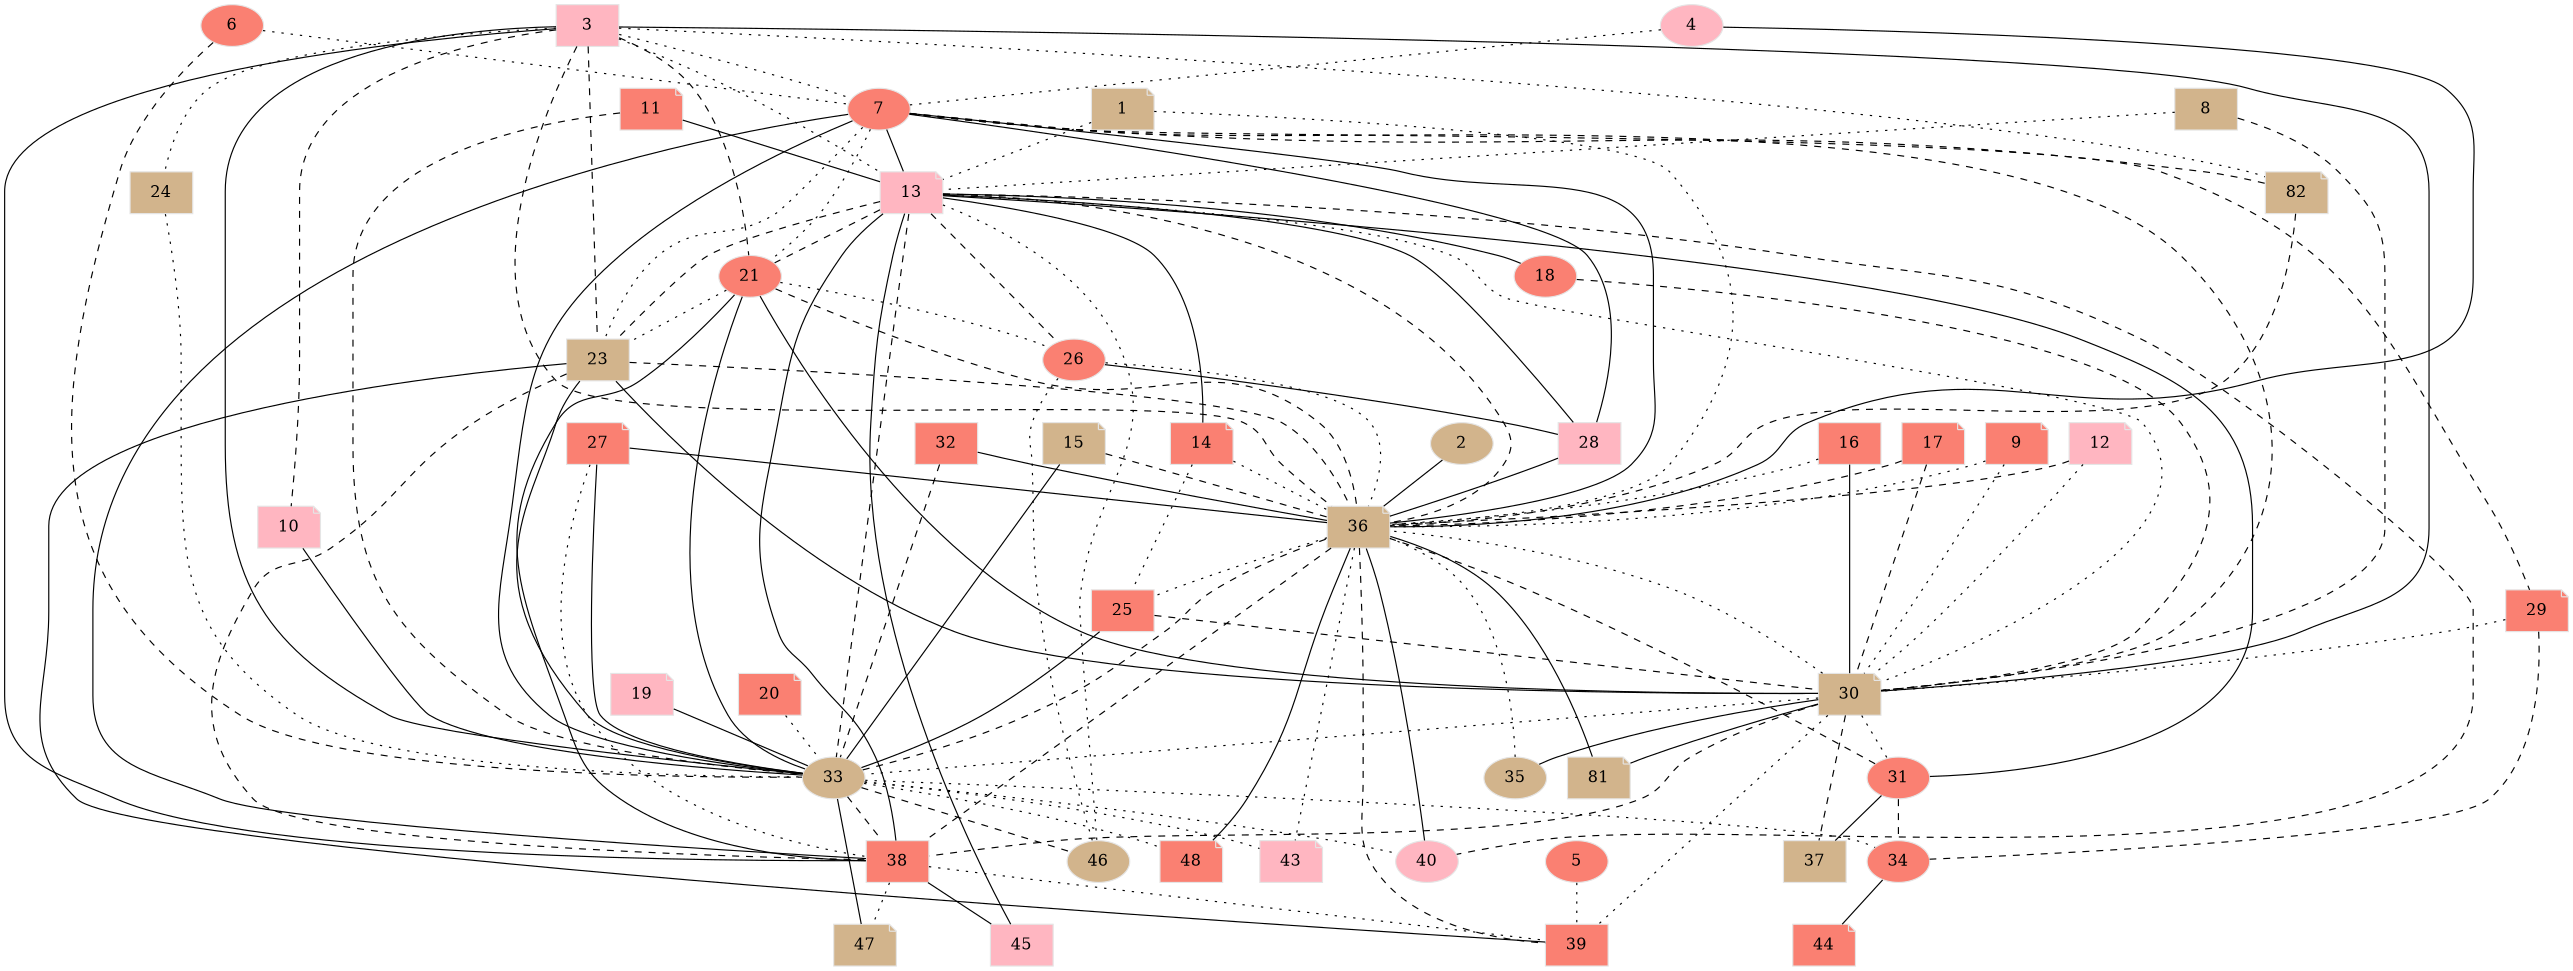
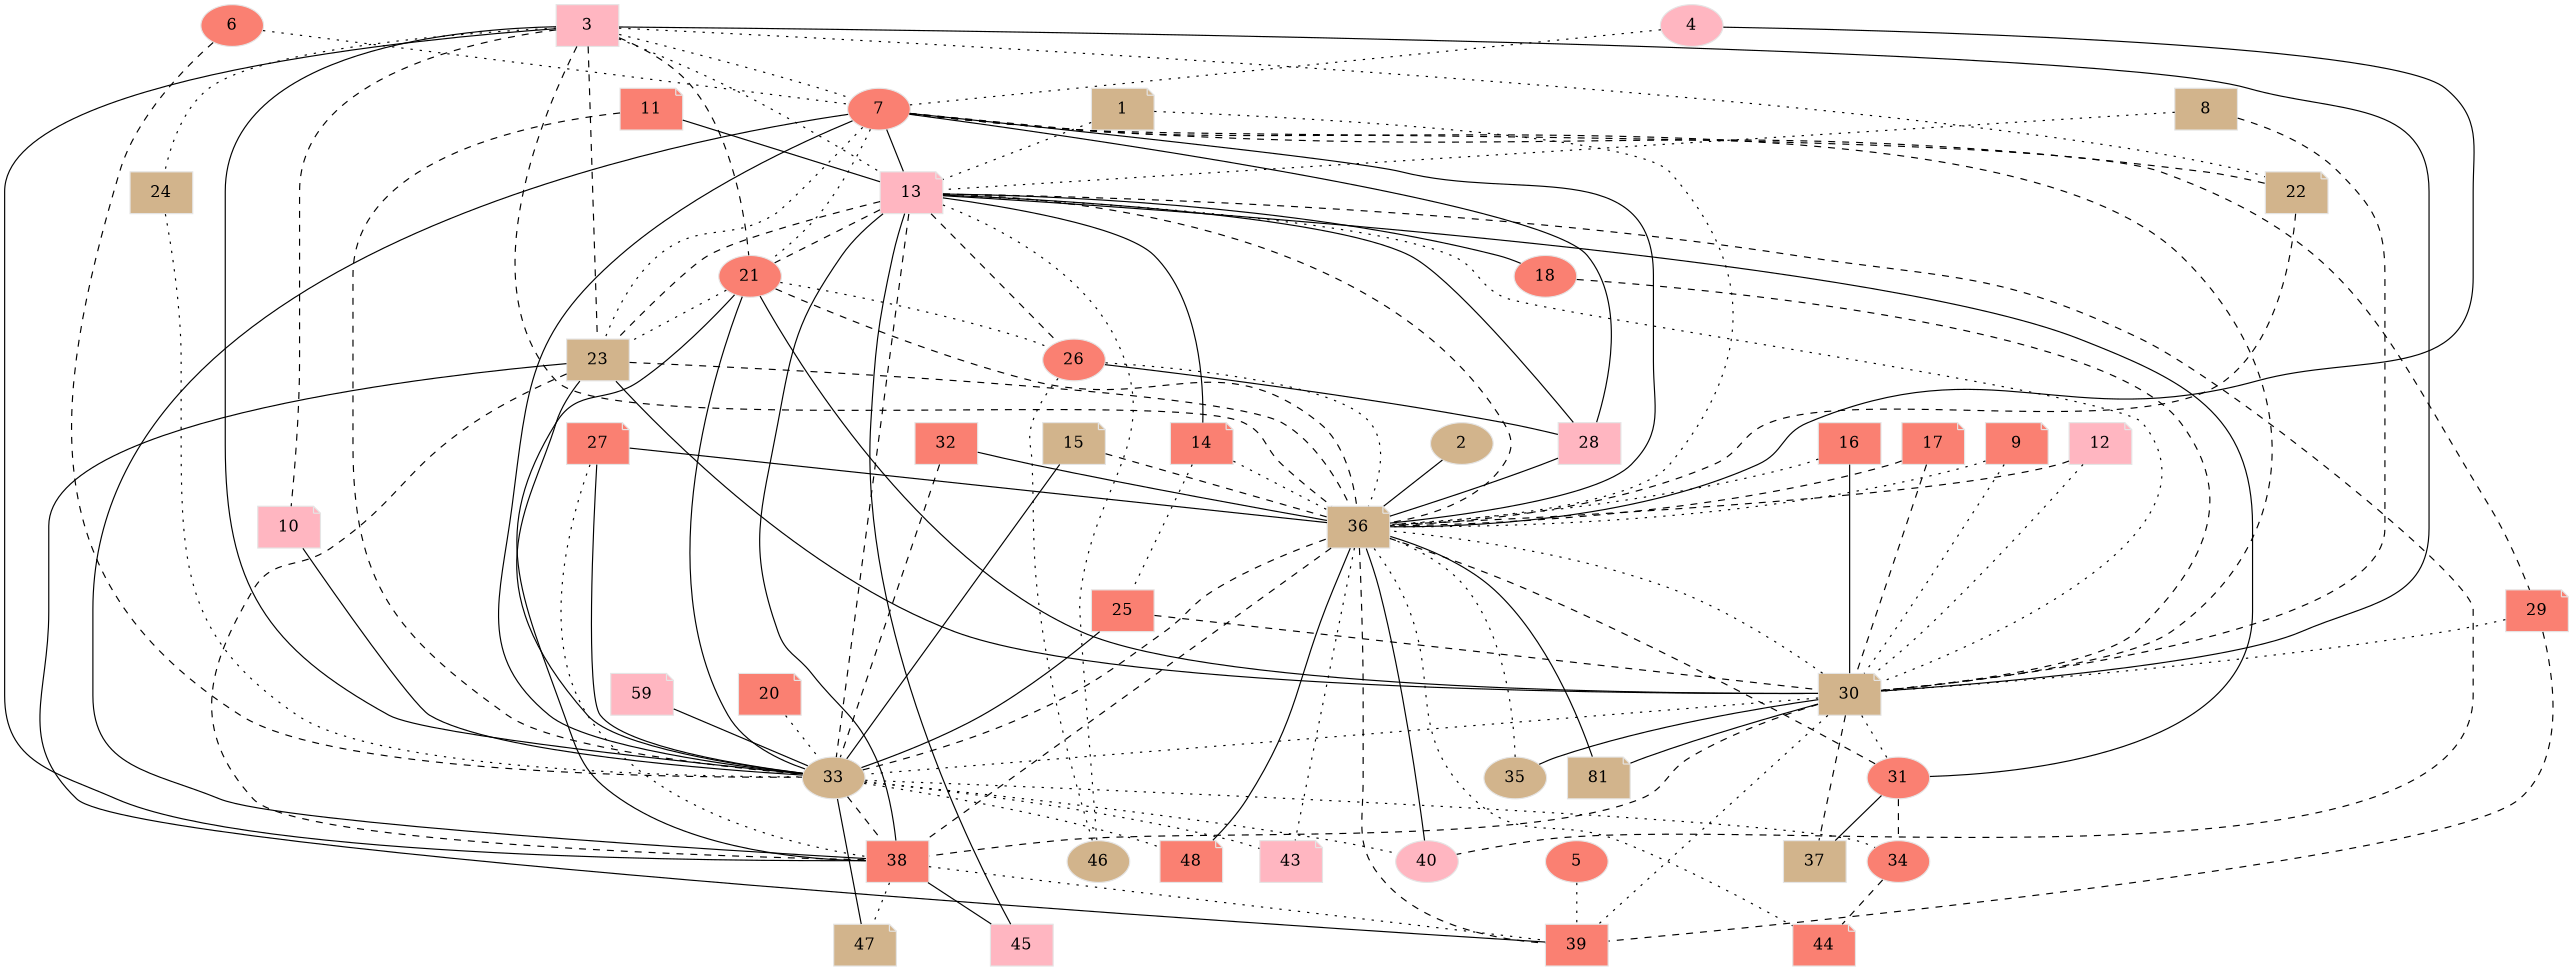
node "82": label "82" -> "22"
edge "36" -- "25": now "36" -- "44"
node "19": label "19" -> "59"
edge "33" -- "46": removed
edge "29" -- "34": now "29" -- "39"
edge "34" -- "44": style solid -> dashed
